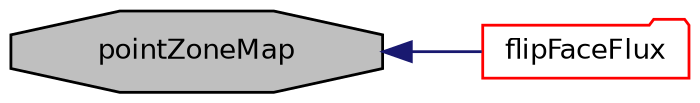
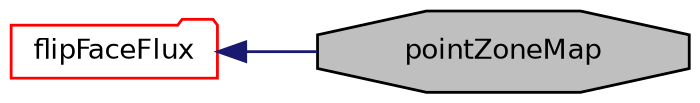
edge "flipFaceFlux" -> "pointZoneMap": reversed
